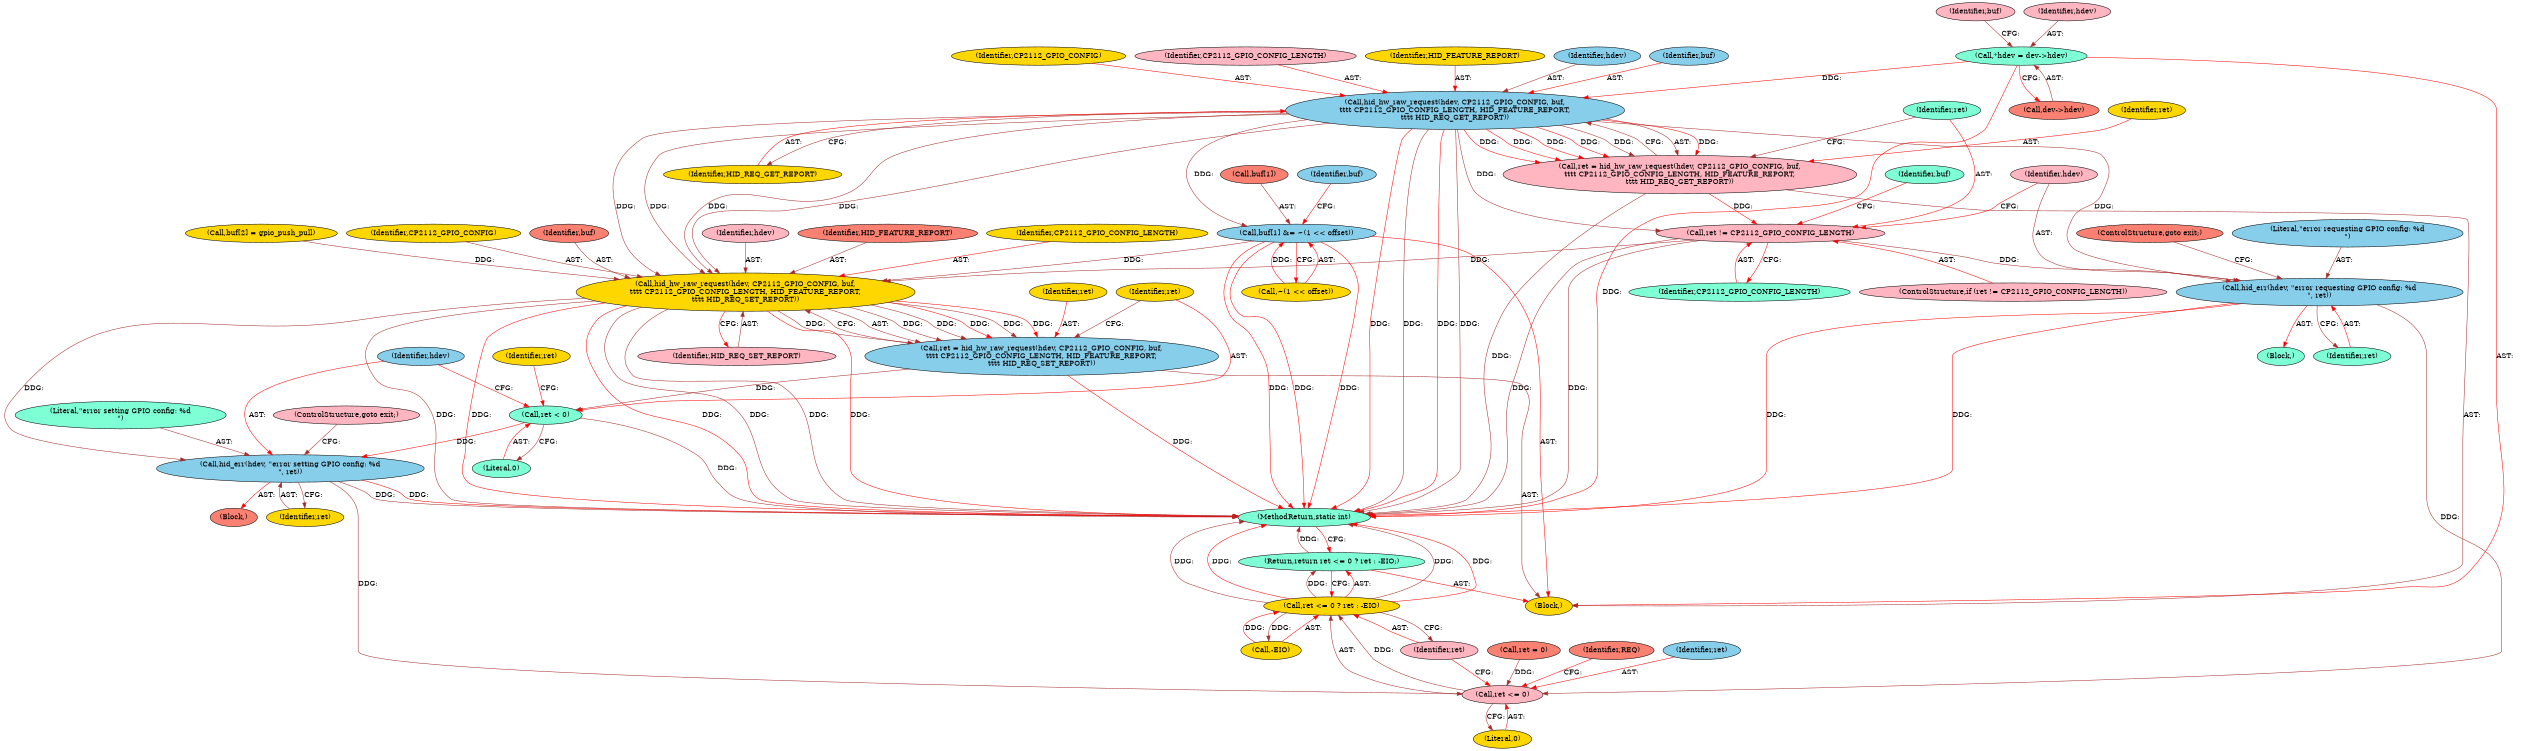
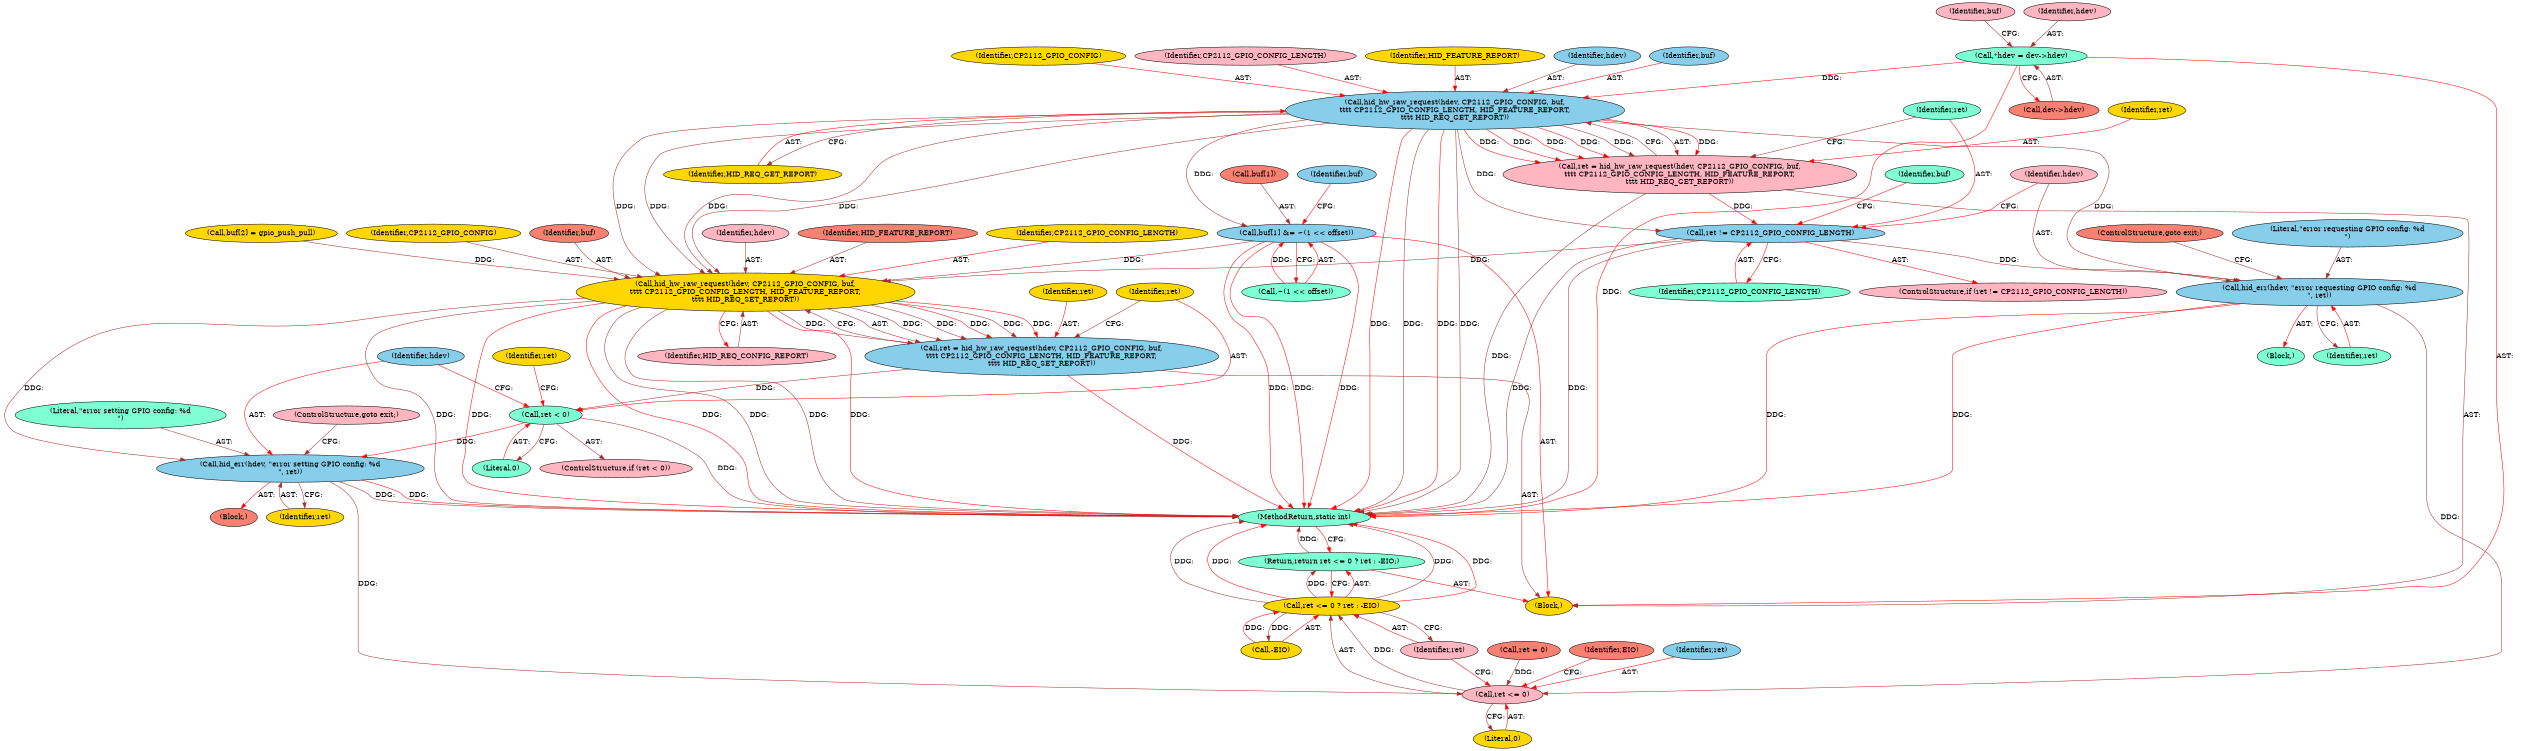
node "(Call,ret != CP2112_GPIO_CONFIG_LENGTH)": fillcolor lightpink -> skyblue
edge "(ControlStructure,if (ret != CP2112_GPIO_CONFIG_LENGTH))" -> "(Call,ret != CP2112_GPIO_CONFIG_LENGTH)": reversed
node "(Call,~(1 << offset))": fillcolor gold -> aquamarine
node "(Identifier,HID_REQ_SET_REPORT)": label "(Identifier,HID_REQ_SET_REPORT)" -> "(Identifier,HID_REQ_CONFIG_REPORT)"
node "(ControlStructure,if (ret < 0))": added
node "(Identifier,REQ)": label "(Identifier,REQ)" -> "(Identifier,EIO)"
